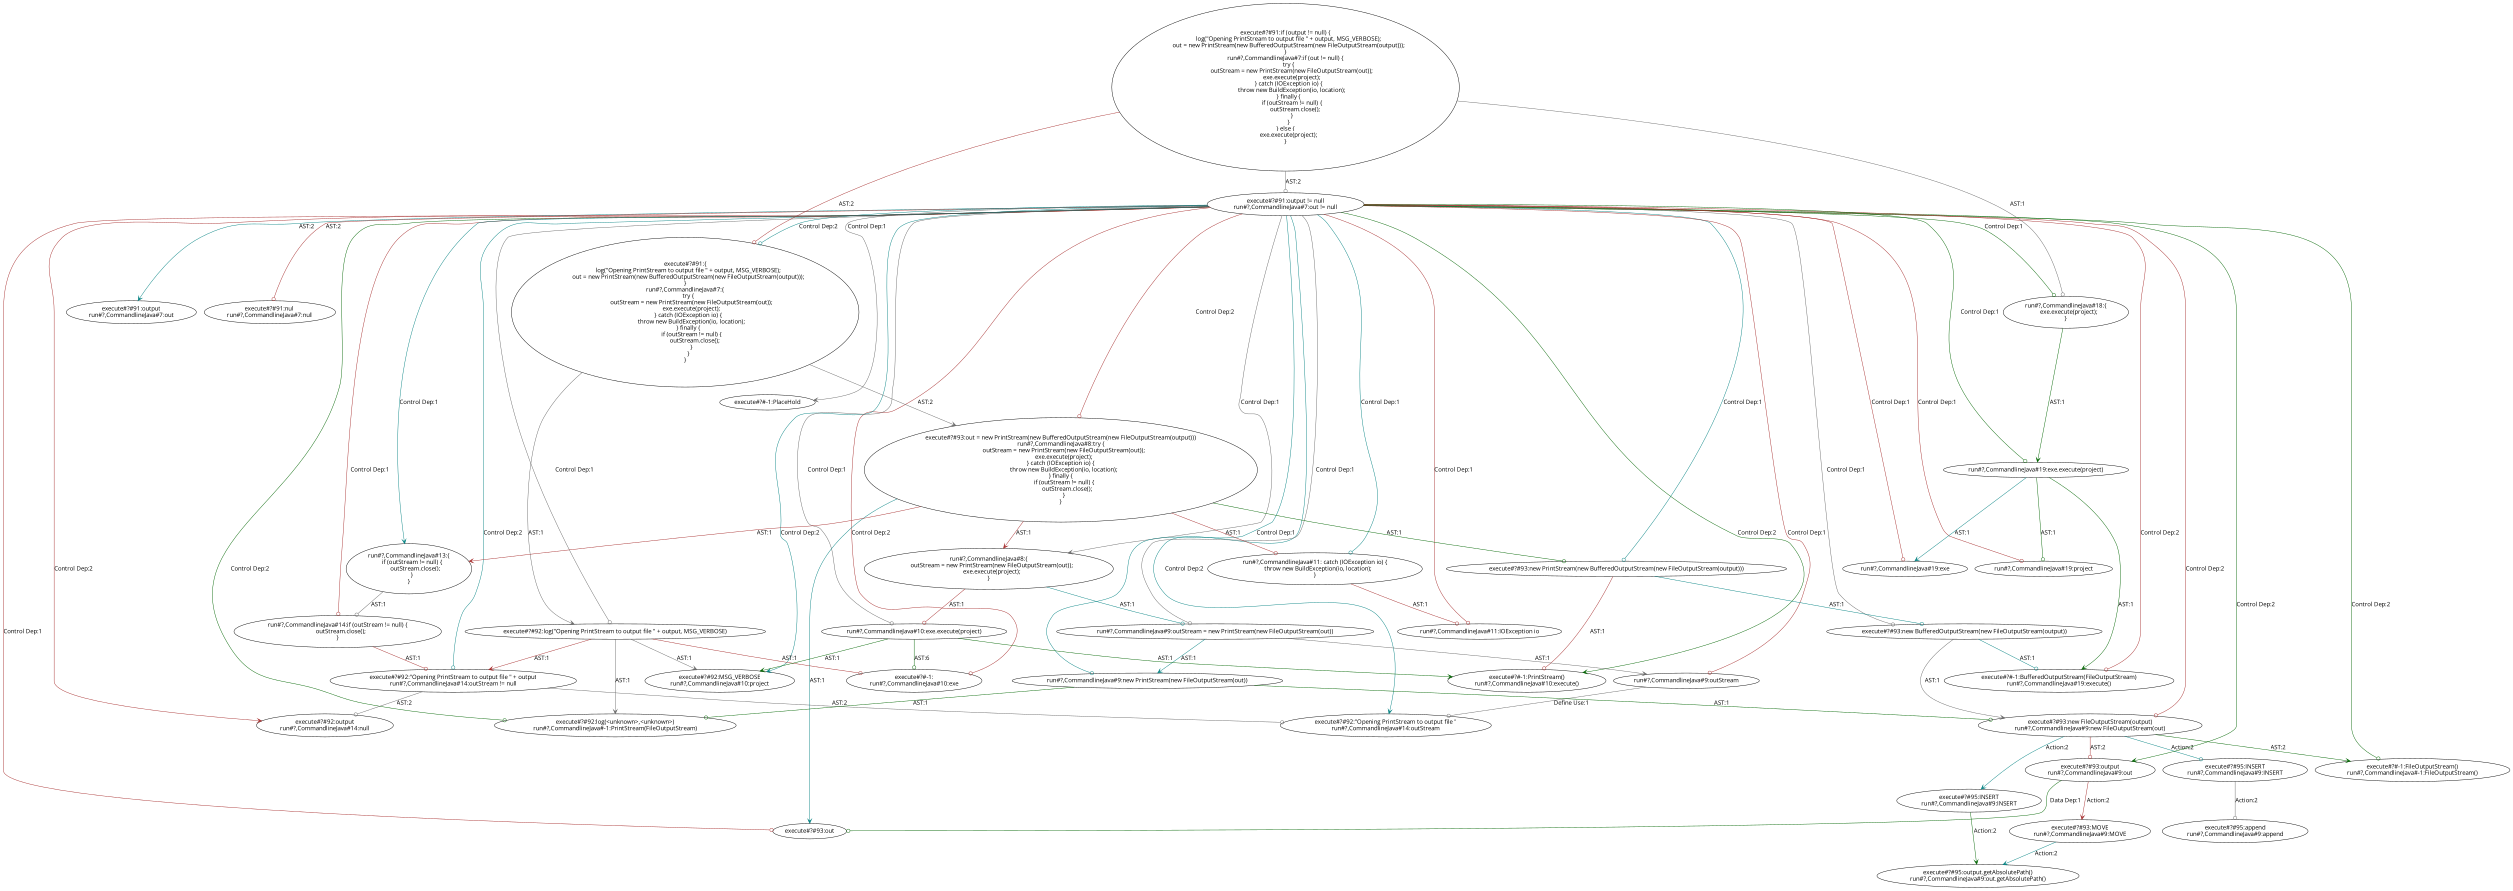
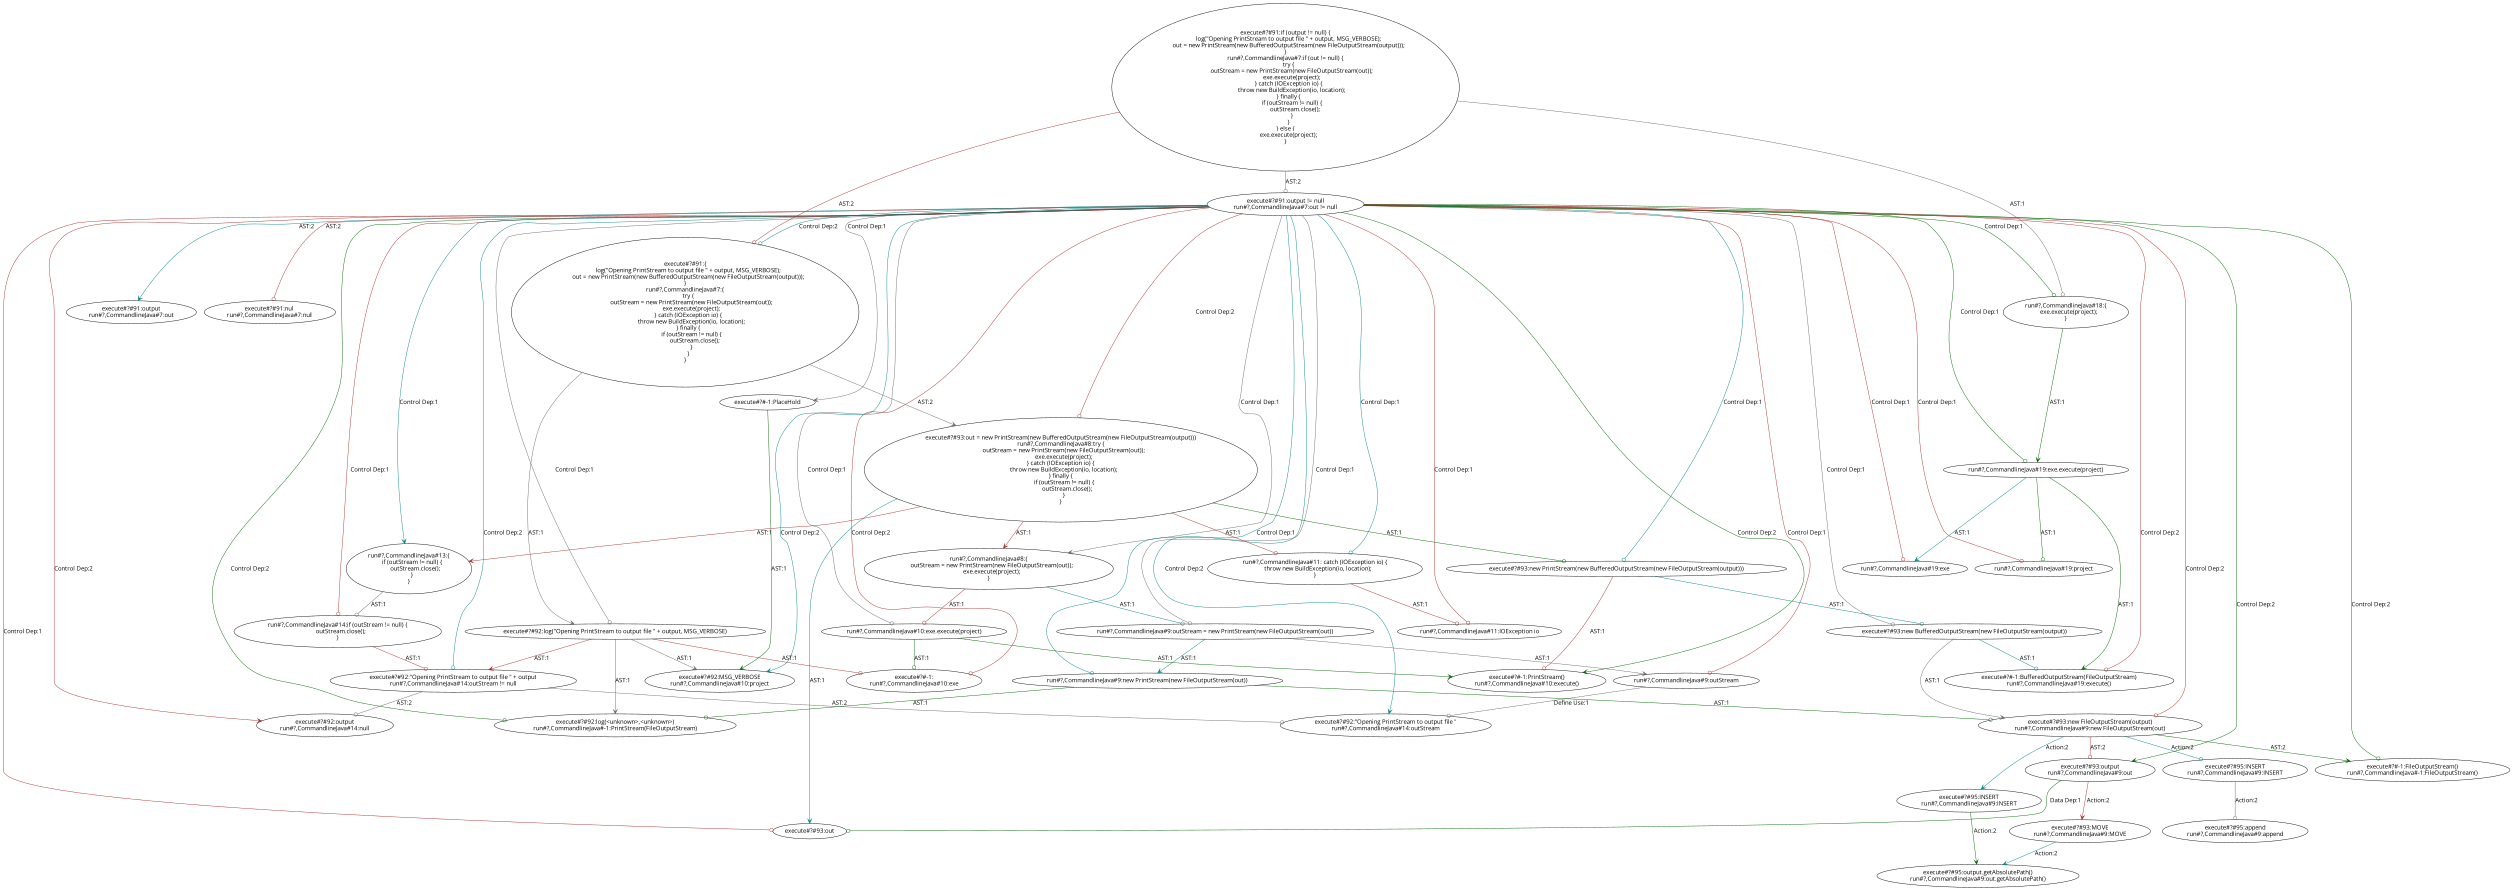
edge "run#?,CommandlineJava#10:exe.execute(project)" -> "execute#?#92:MSG_VERBOSE run#?,CommandlineJava#10:project": now "execute#?#-1:PlaceHold" -> "execute#?#92:MSG_VERBOSE run#?,CommandlineJava#10:project"
edge "run#?,CommandlineJava#10:exe.execute(project)" -> "execute#?#-1: run#?,CommandlineJava#10:exe": label "AST:6" -> "AST:1"
